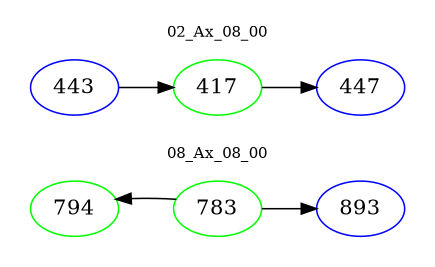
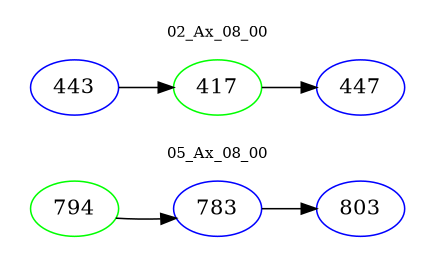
cluster "08_Ax_08_00": label "08_Ax_08_00" -> "05_Ax_08_00"
edge "783" -> "794": reversed
node "783": color green -> blue
node "893": label "893" -> "803"
